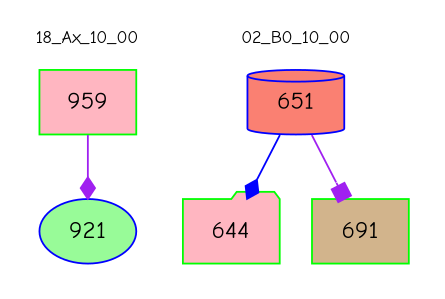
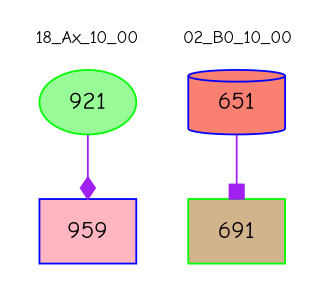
node "959": color green -> blue
edge "959" -> "921": reversed
node "921": color blue -> green
node "644": removed
